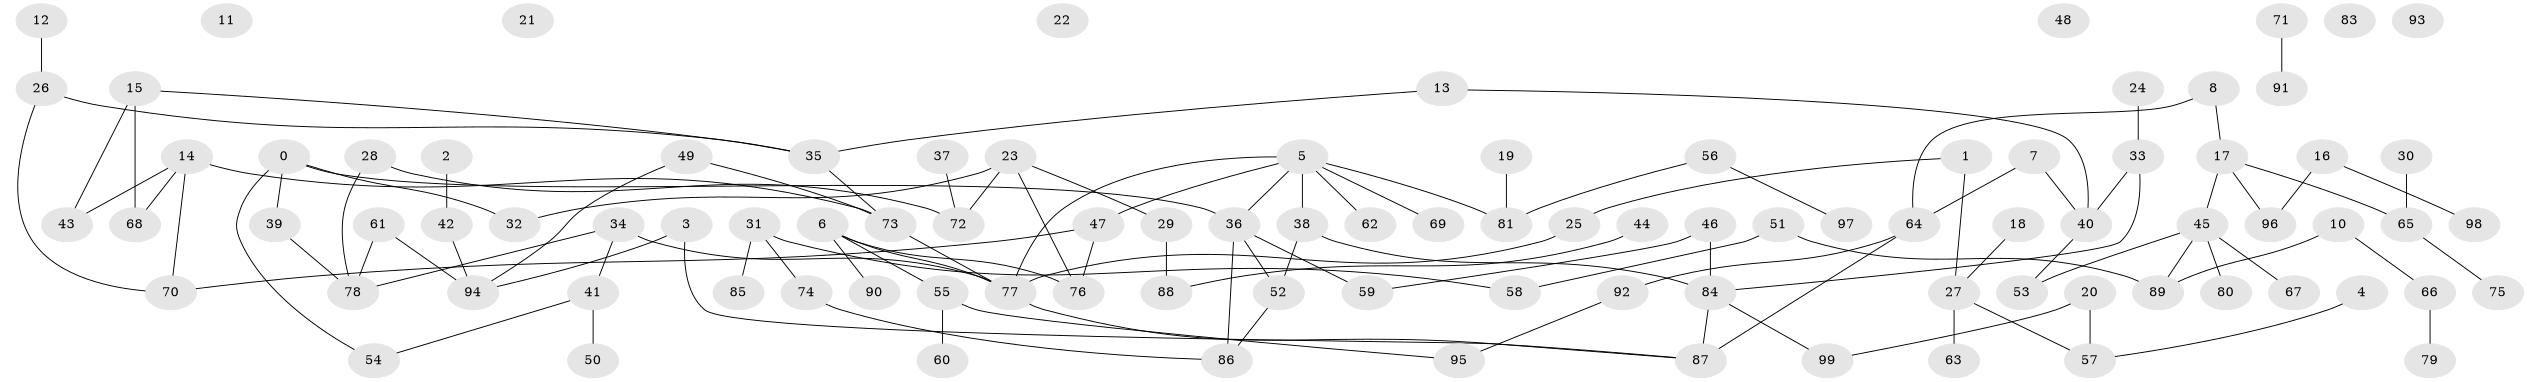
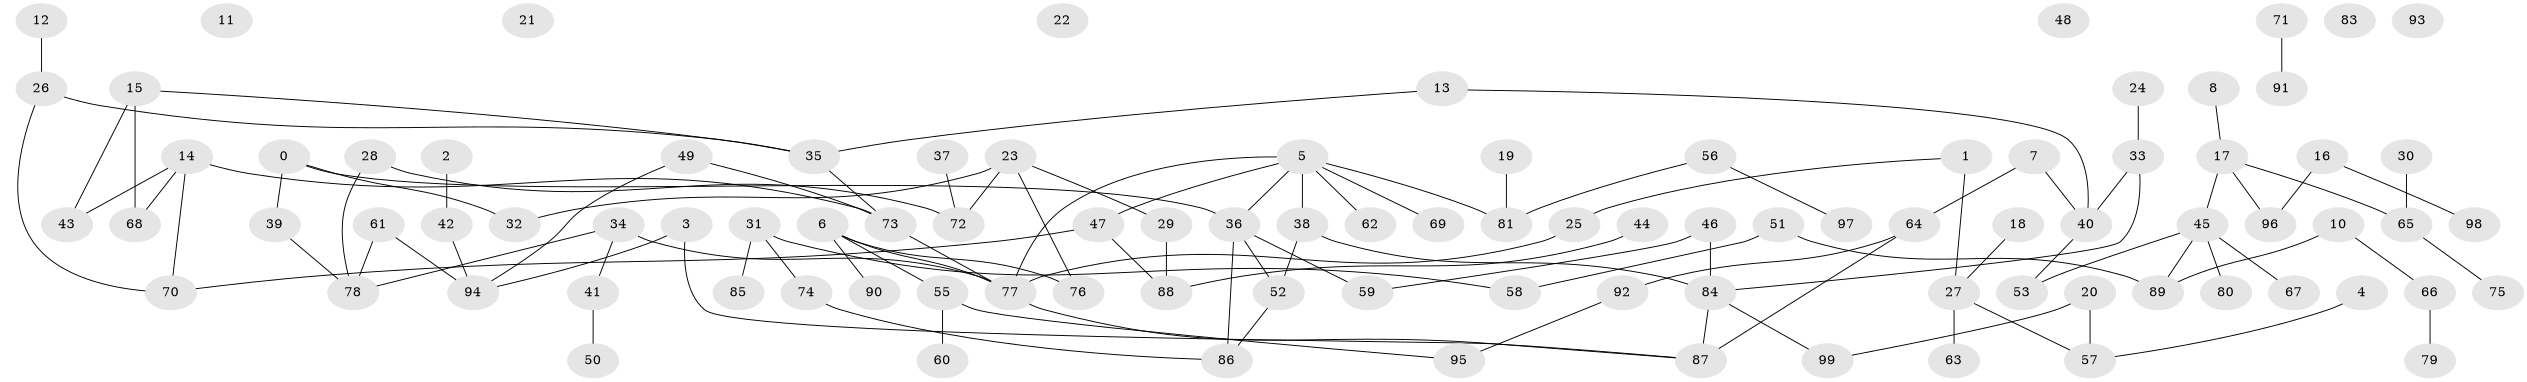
edge "8" -- "64": removed
edge "47" -- "76": now "47" -- "88"
node "54": removed
